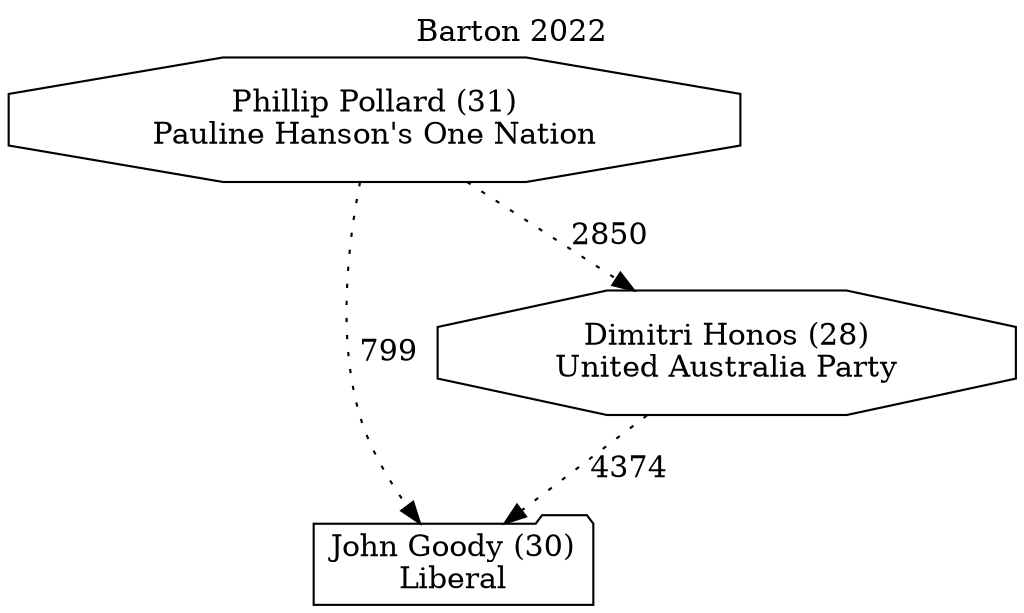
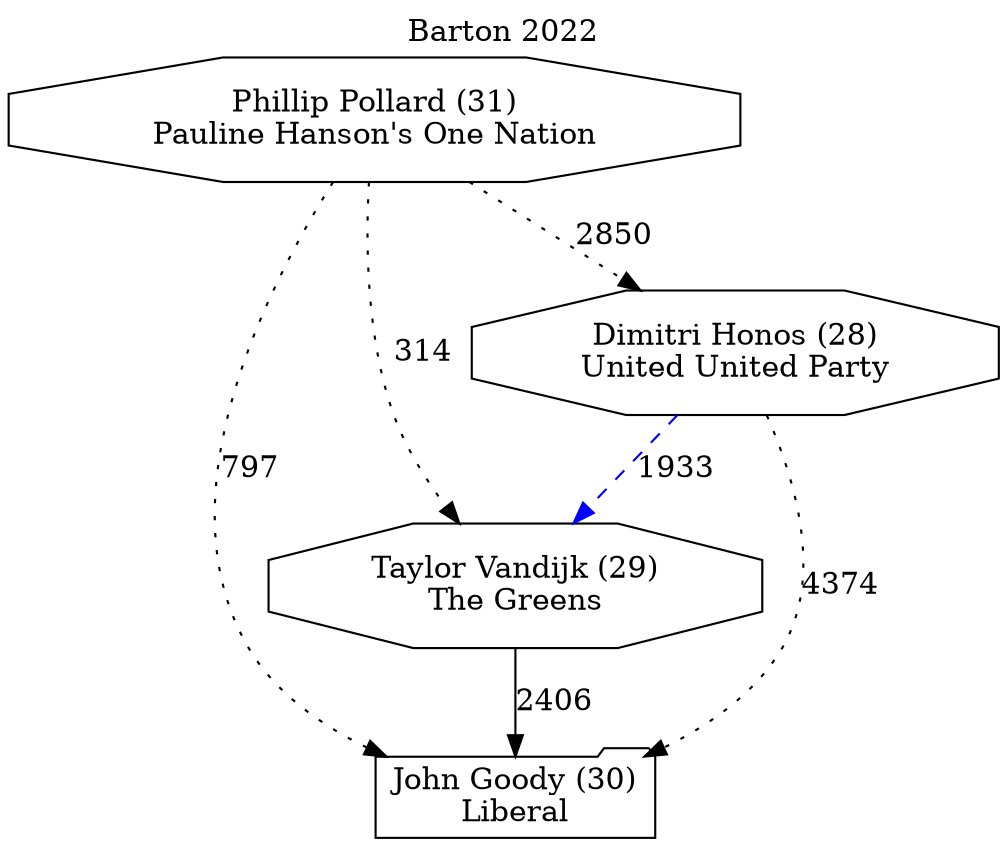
edge "Phillip Pollard (31) Pauline Hanson's One Nation" -> "John Goody (30) Liberal": label "799" -> "797"
node "Dimitri Honos (28) United Australia Party": label "Dimitri Honos (28) United Australia Party" -> "Dimitri Honos (28) United United Party"
node "Taylor Vandijk (29) The Greens": added
